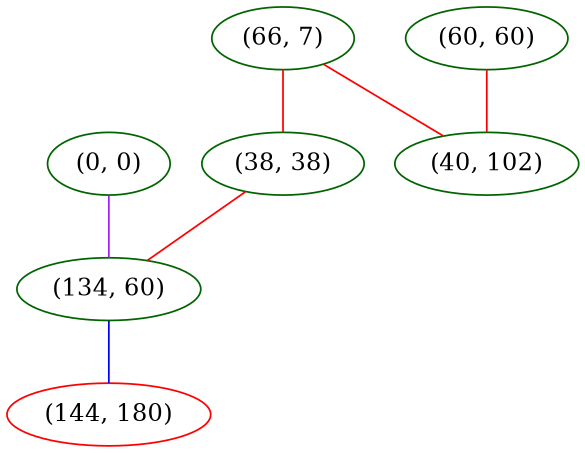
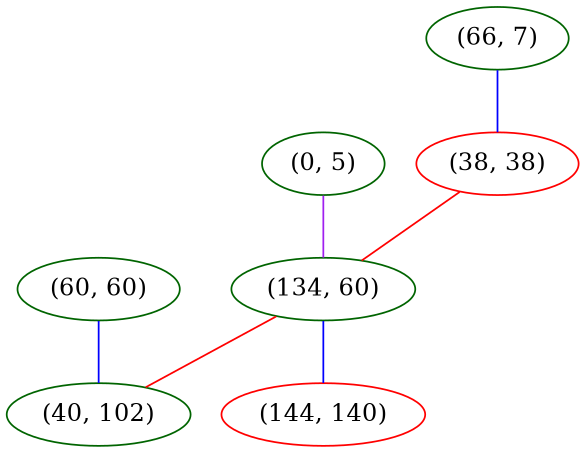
edge "(66, 7)" -- "(40, 102)": now "(134, 60)" -- "(40, 102)"
edge "(66, 7)" -- "(38, 38)": color red -> blue
edge "(60, 60)" -- "(40, 102)": color red -> blue
node "(0, 0)": label "(0, 0)" -> "(0, 5)"
node "(38, 38)": color darkgreen -> red
node "(144, 180)": label "(144, 180)" -> "(144, 140)"
